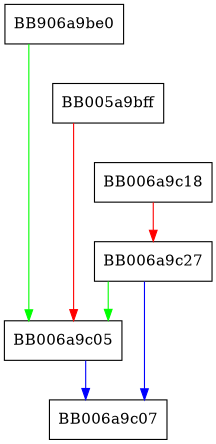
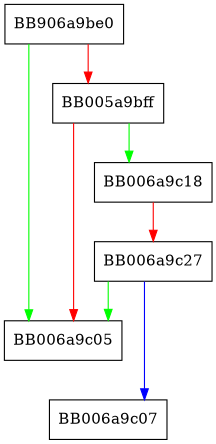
edge "BB906a9be0" -> "BB005a9bff": added
edge "BB005a9bff" -> "BB006a9c18": added
edge "BB006a9c05" -> "BB006a9c07": removed
